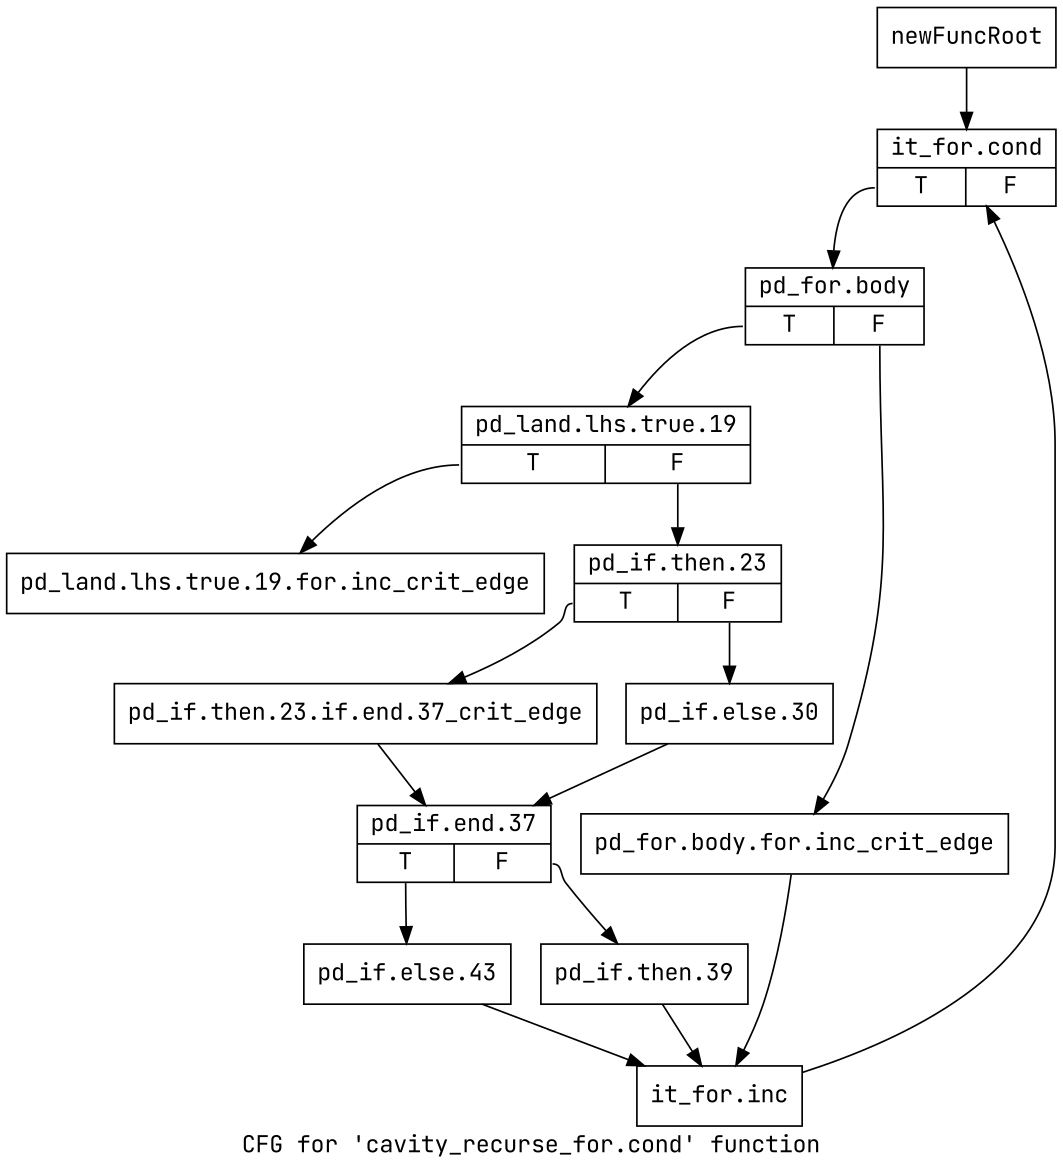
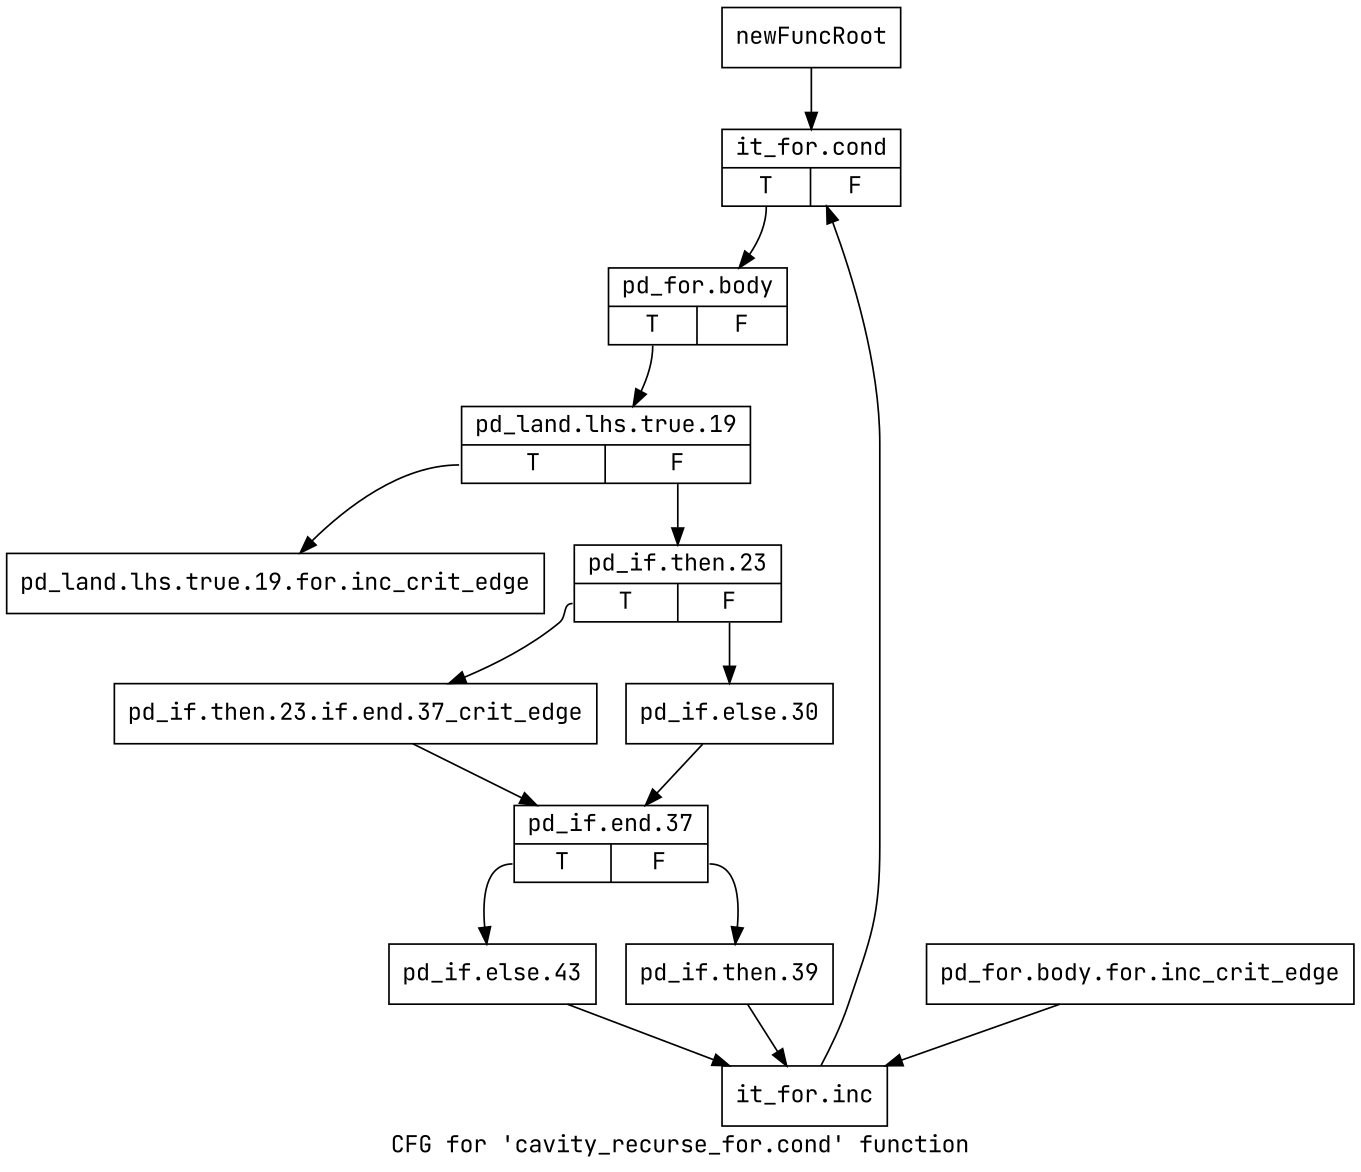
edge "pd_for.body" -> "pd_for.body.for.inc_crit_edge": removed
